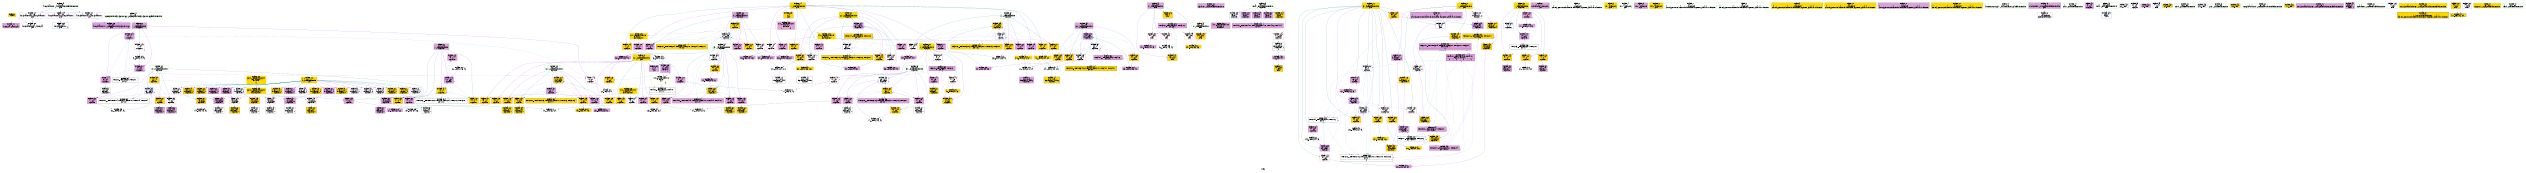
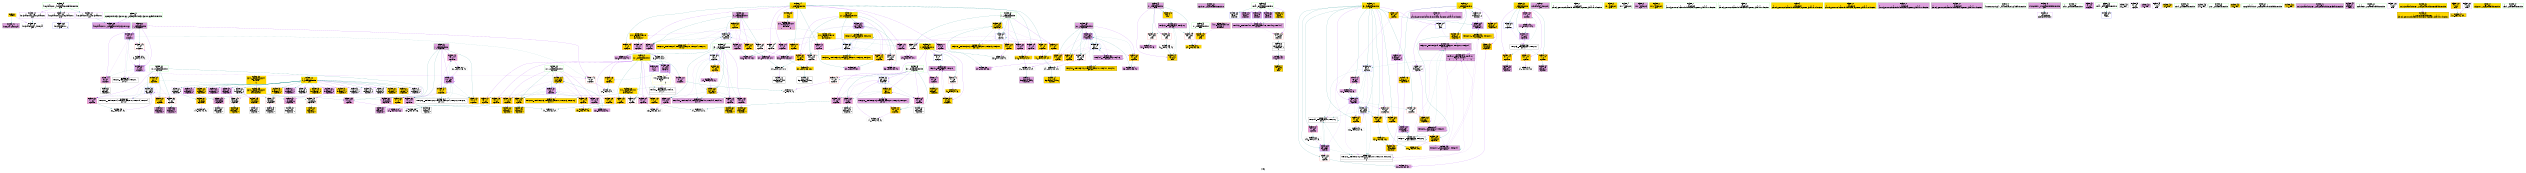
node "NodeID: 12": fillcolor gold -> plum
node "NodeID: 94": fillcolor gold -> plum
